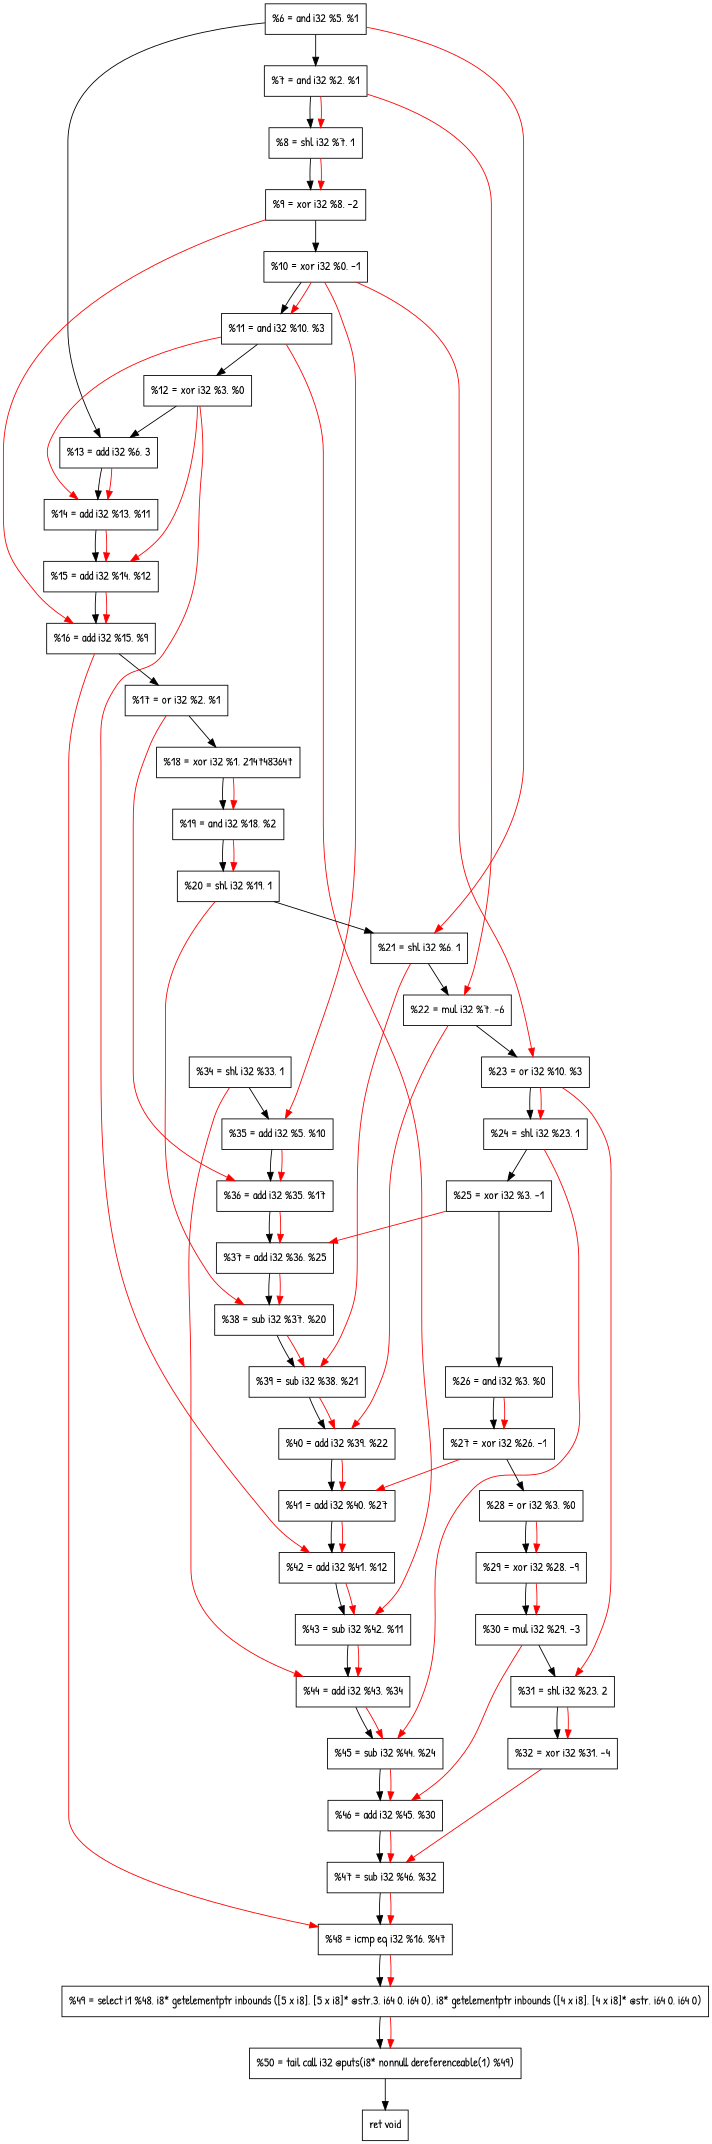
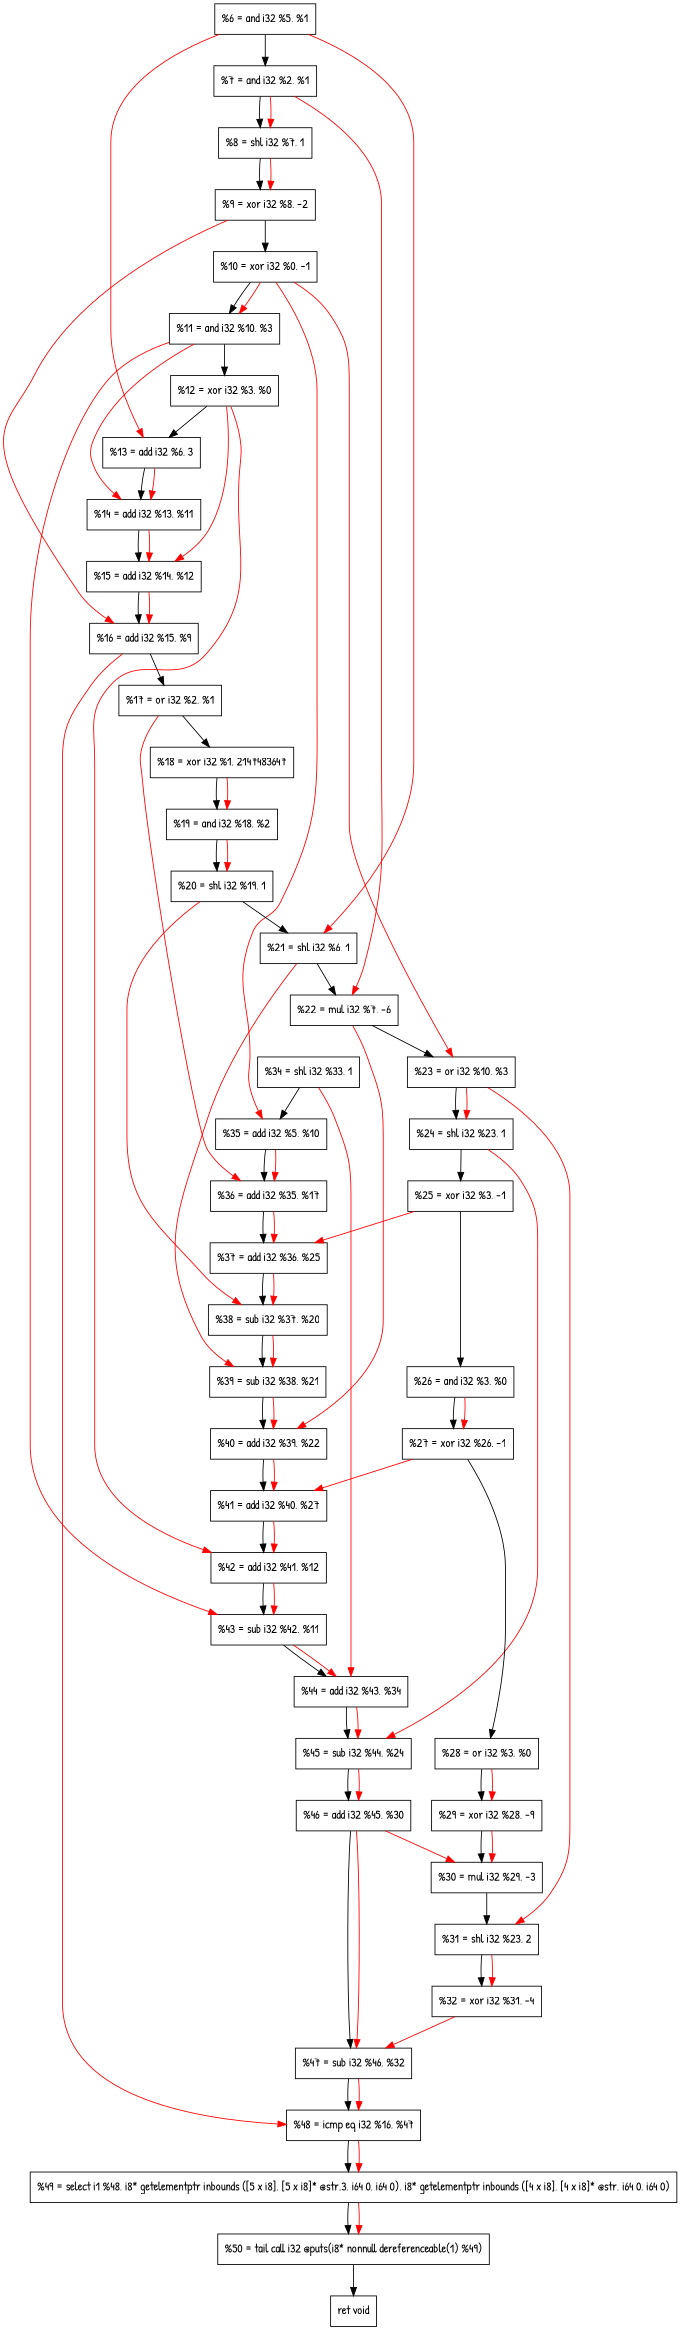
edge "%6 = and i32 %5, %1" -> "%13 = add i32 %6, 3": color black -> red
edge "%30 = mul i32 %29, -3" -> "%46 = add i32 %45, %30": reversed
